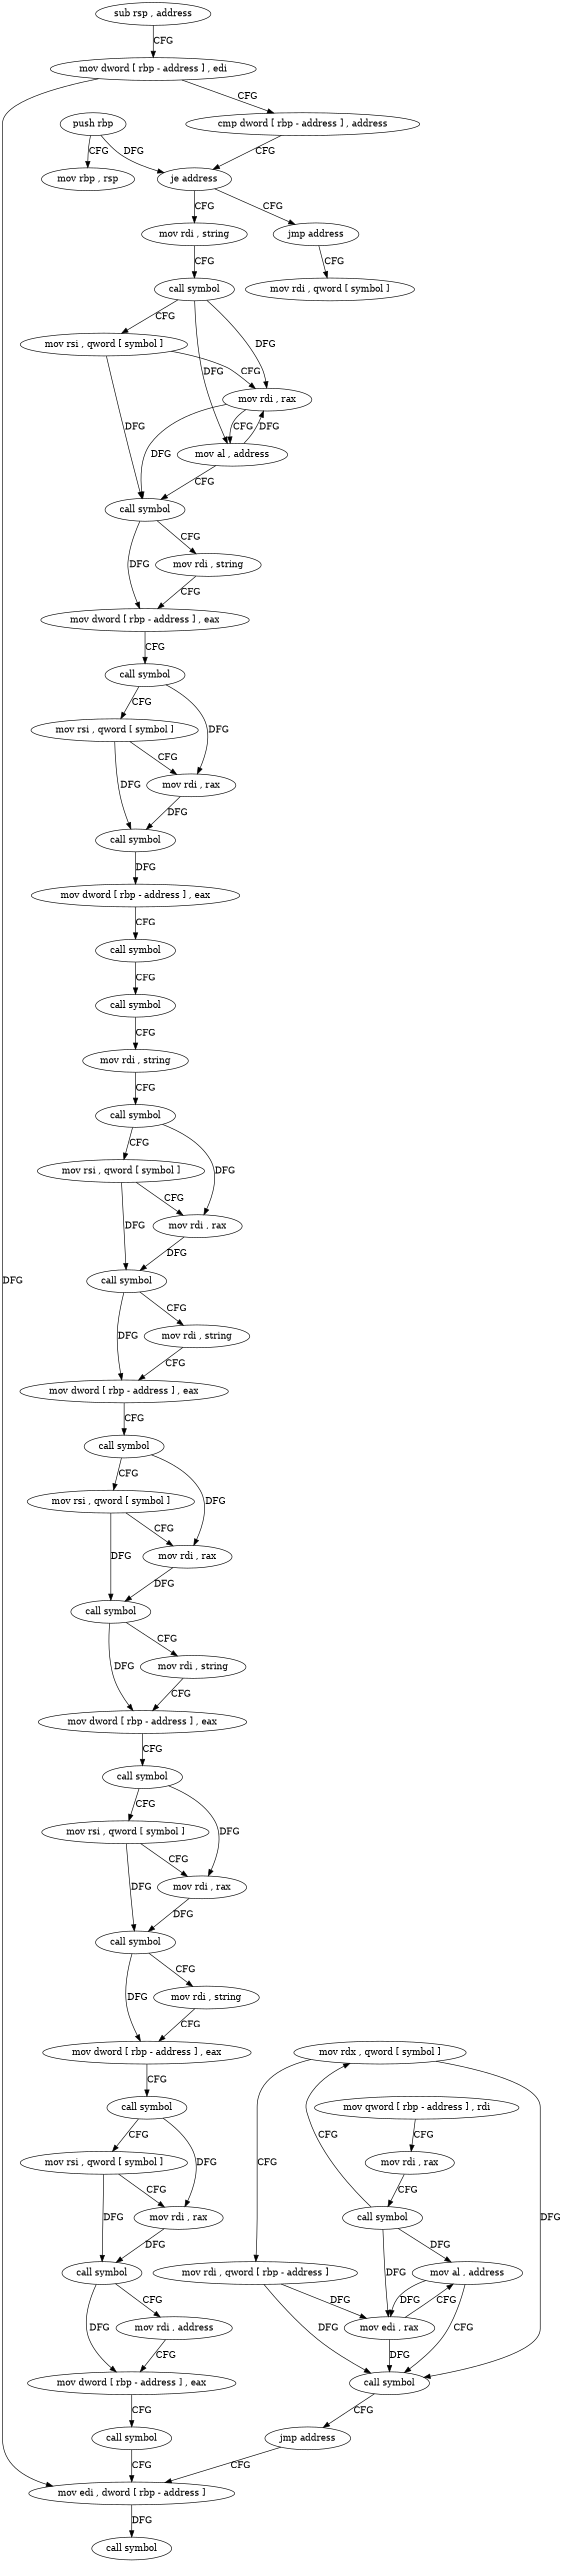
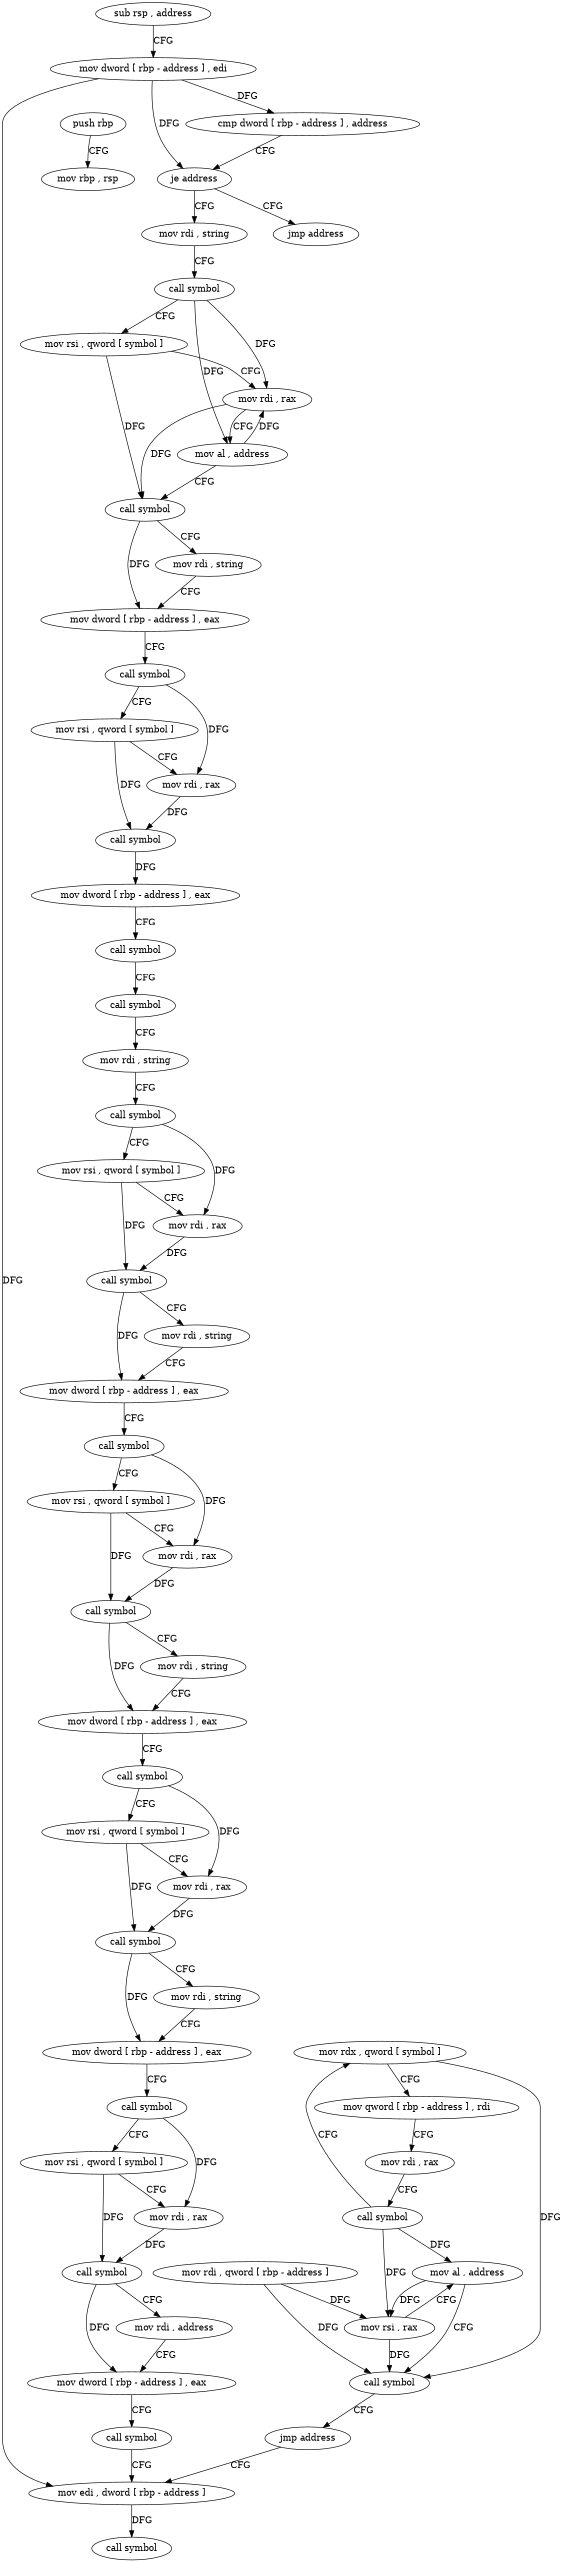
edge "mov dword [ rbp - address ] , edi" -> "cmp dword [ rbp - address ] , address": label "CFG" -> "DFG"
edge "push rbp" -> "je address": now "mov dword [ rbp - address ] , edi" -> "je address"
node "mov rdi , qword [ symbol ]": removed
edge "mov rdx , qword [ symbol ]" -> "mov rdi , qword [ rbp - address ]": now "mov rdx , qword [ symbol ]" -> "mov qword [ rbp - address ] , rdi"
node "mov edi , rax": label "mov edi , rax" -> "mov rsi , rax"
